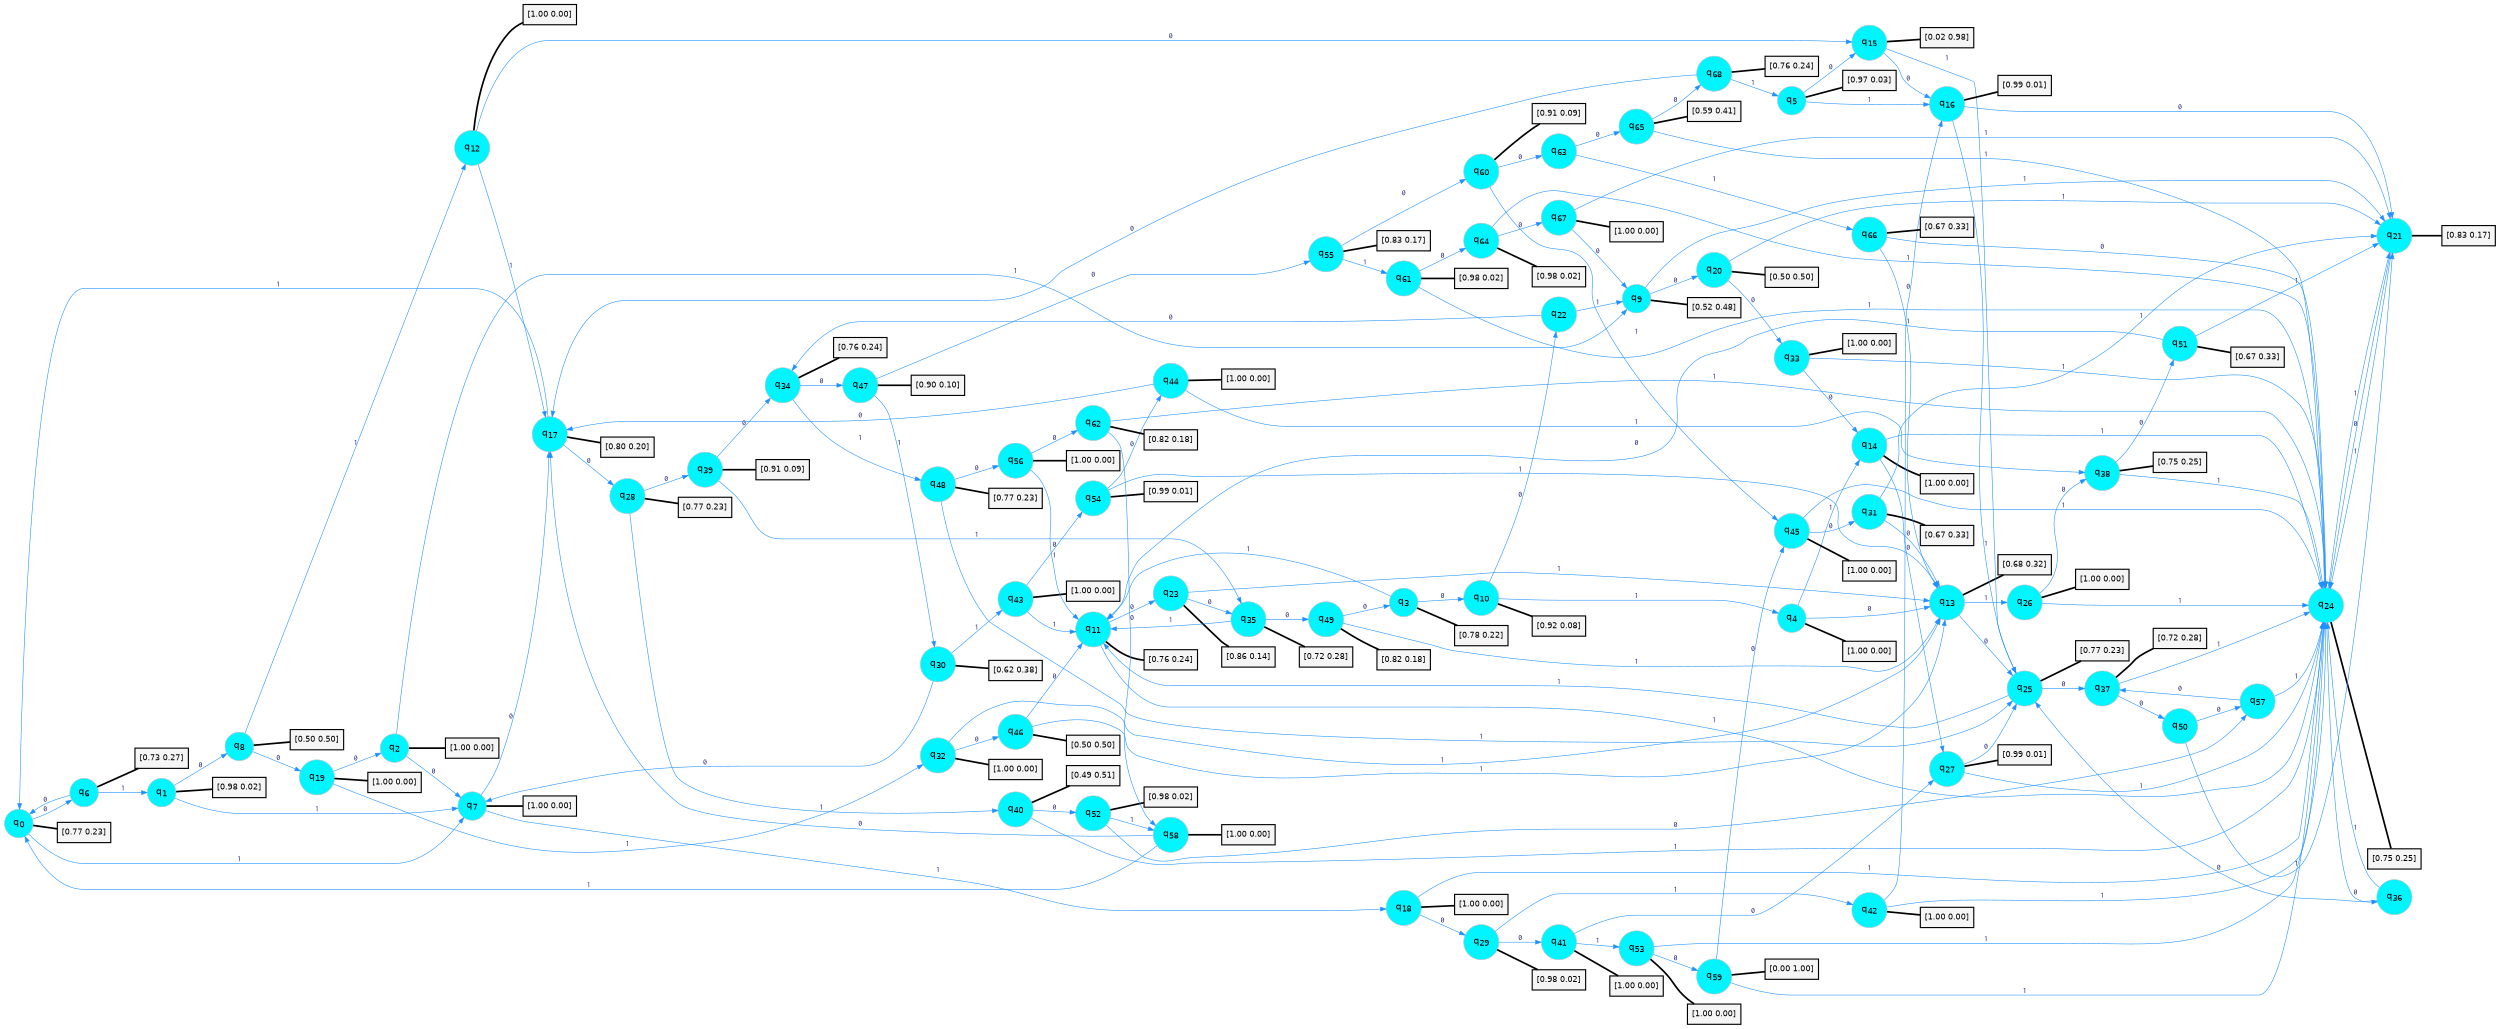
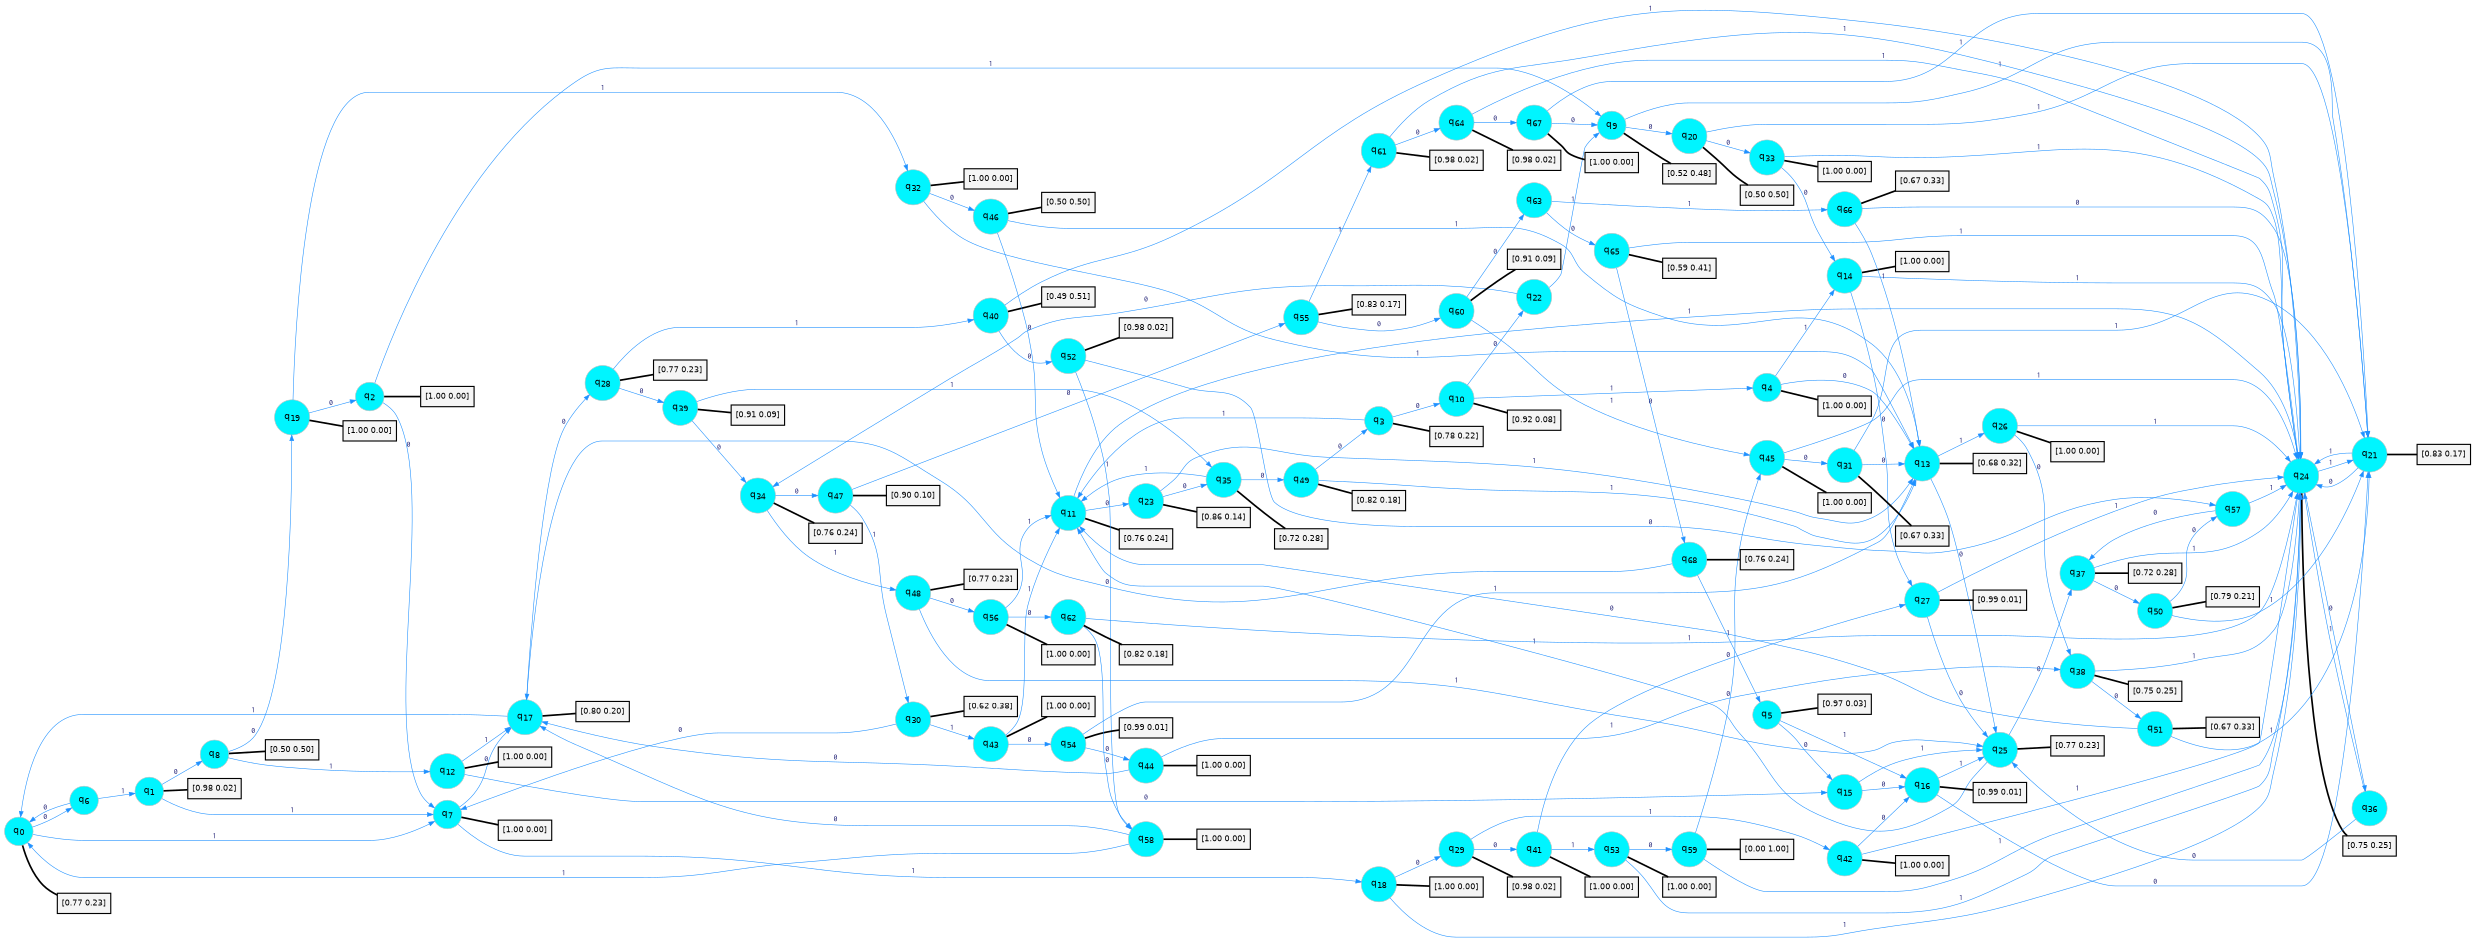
node "[0.02 0.98]": removed
node "[0.79 0.21]": added
node "[0.73 0.27]": removed
